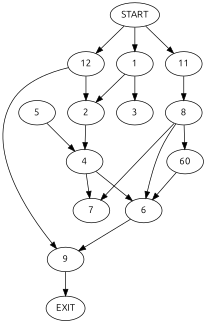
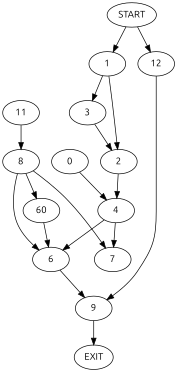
edge "START" -> "11": removed
edge "12" -> "2": now "3" -> "2"
node "5": label "5" -> "0"
